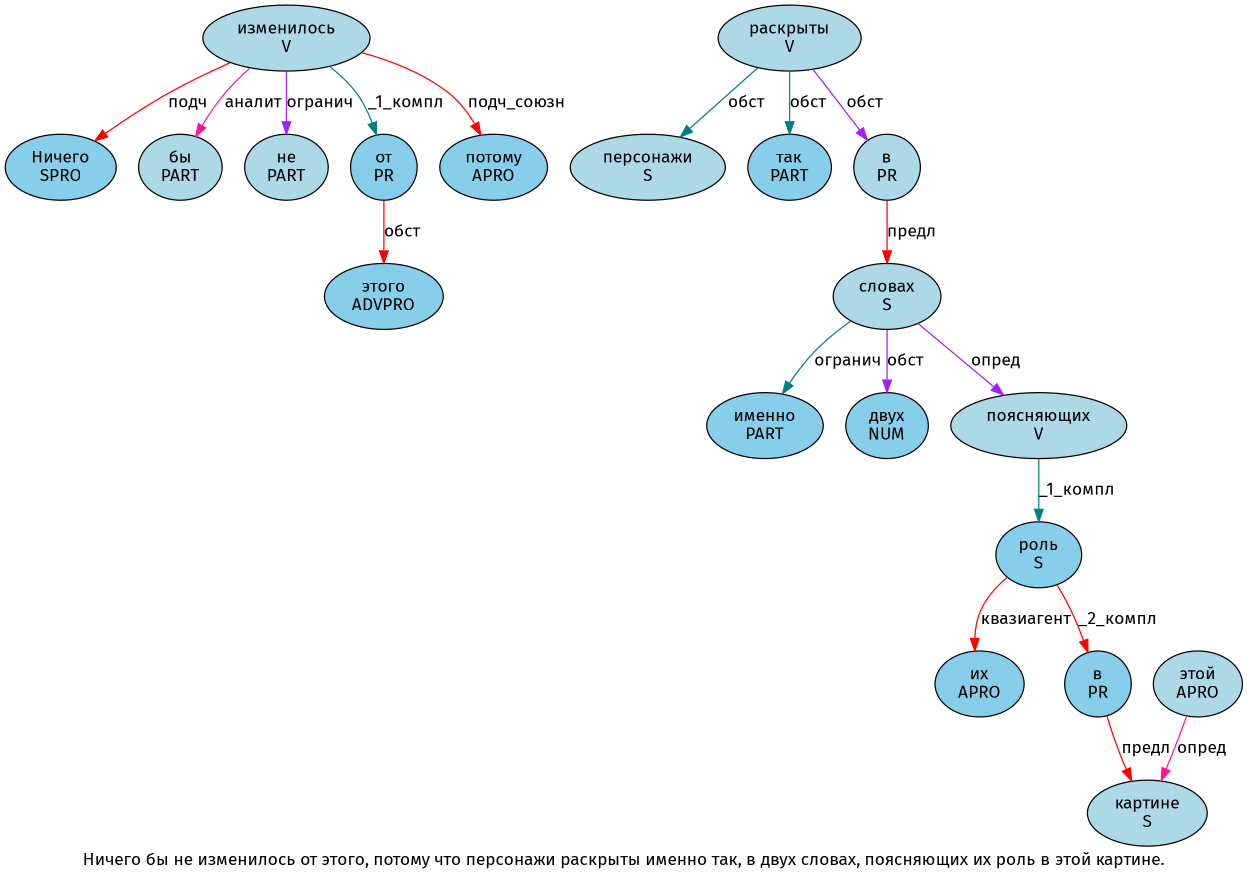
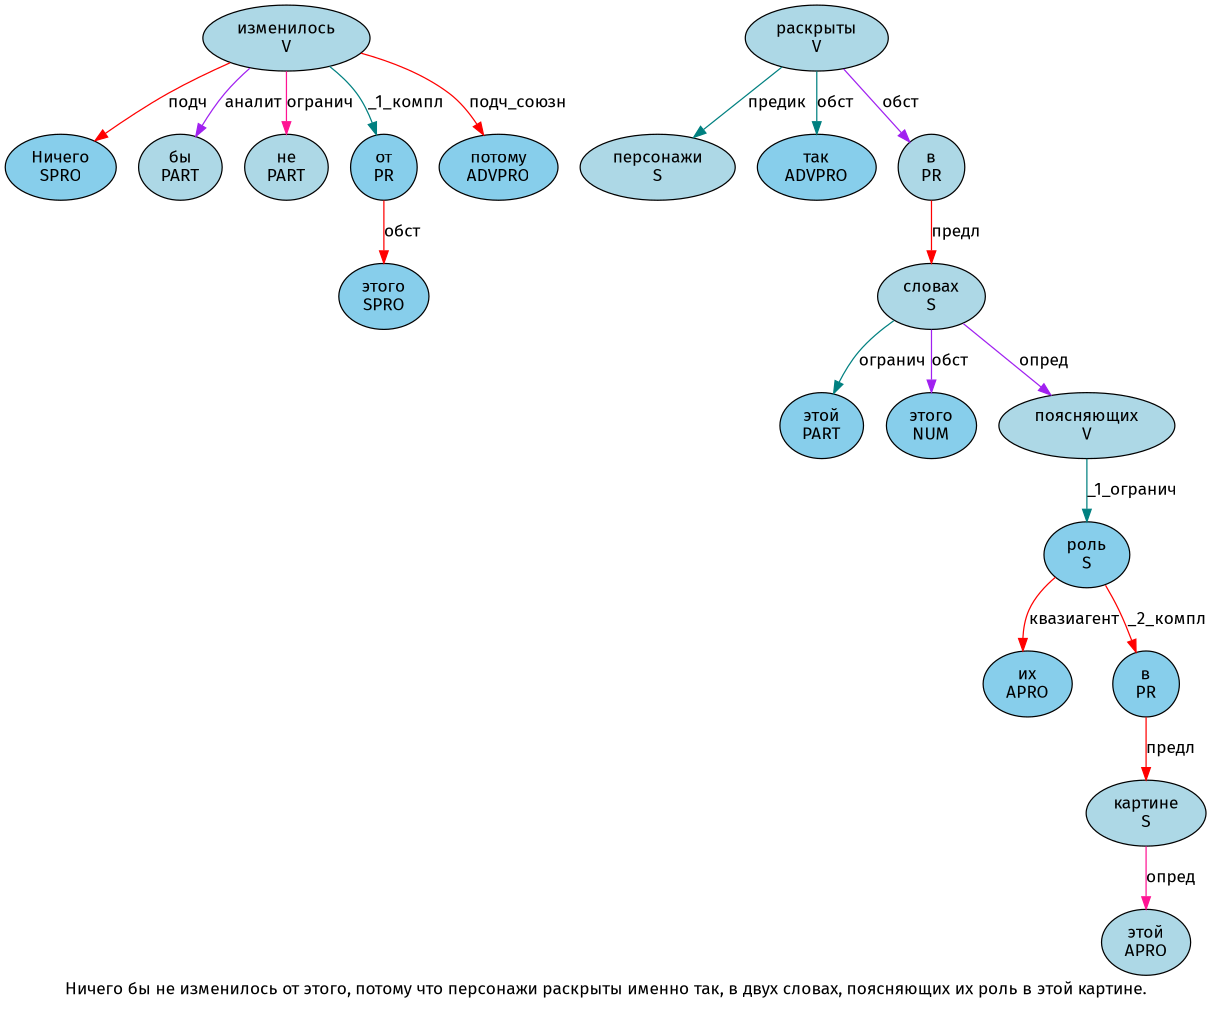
edge "изменилось V" -> "бы PART": color deeppink -> purple
edge "изменилось V" -> "не PART": color purple -> deeppink
edge "раскрыты V" -> "персонажи S": label "обст" -> "предик"
node "потому APRO": label "потому APRO" -> "потому ADVPRO"
node "так PART": label "так PART" -> "так ADVPRO"
node "этого ADVPRO": label "этого ADVPRO" -> "этого SPRO"
node "именно PART": label "именно PART" -> "этой PART"
node "двух NUM": label "двух NUM" -> "этого NUM"
edge "поясняющих V" -> "роль S": label "_1_компл" -> "_1_огранич"
edge "этой APRO" -> "картине S": reversed
